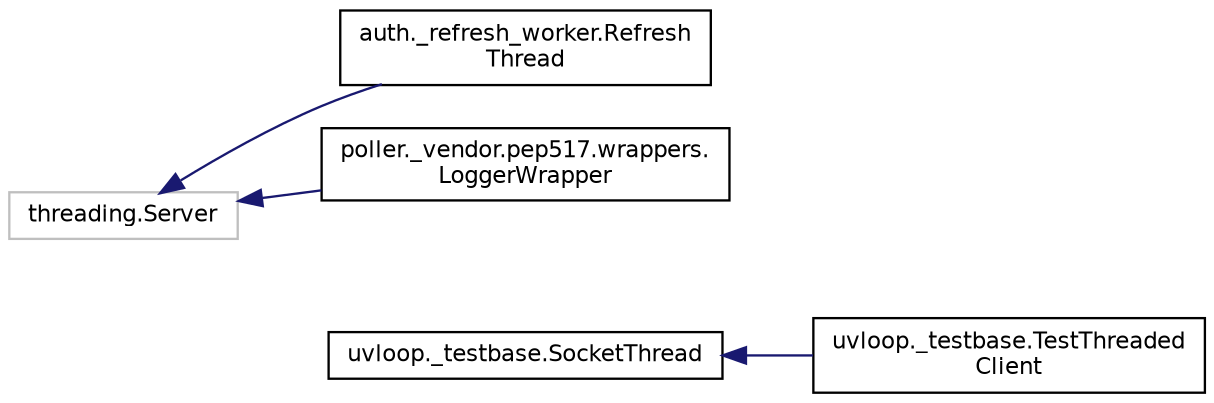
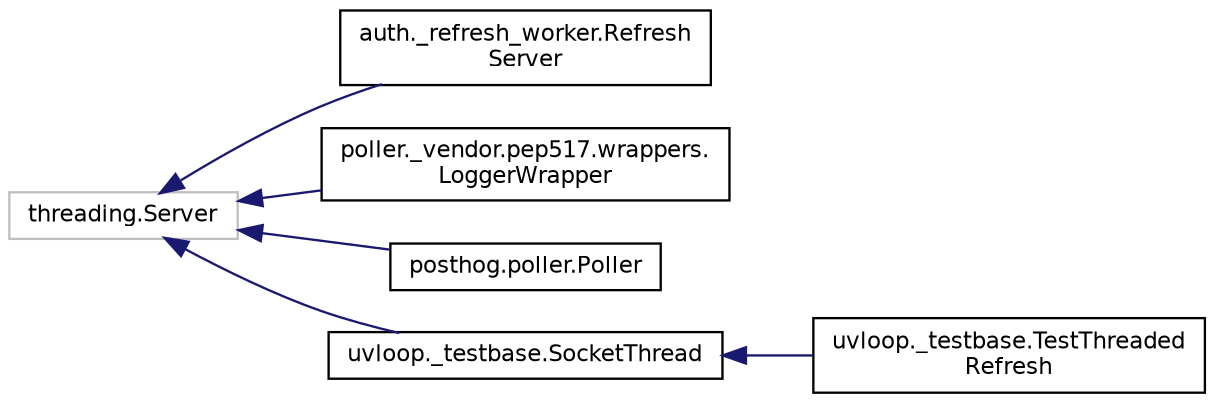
node "auth._refresh_worker.Refresh Thread": label "auth._refresh_worker.Refresh Thread" -> "auth._refresh_worker.Refresh Server"
node "posthog.poller.Poller": added
edge "uvloop._testbase.SocketThread" -> "threading.Server": added
node "uvloop._testbase.TestThreaded Client": label "uvloop._testbase.TestThreaded Client" -> "uvloop._testbase.TestThreaded Refresh"
